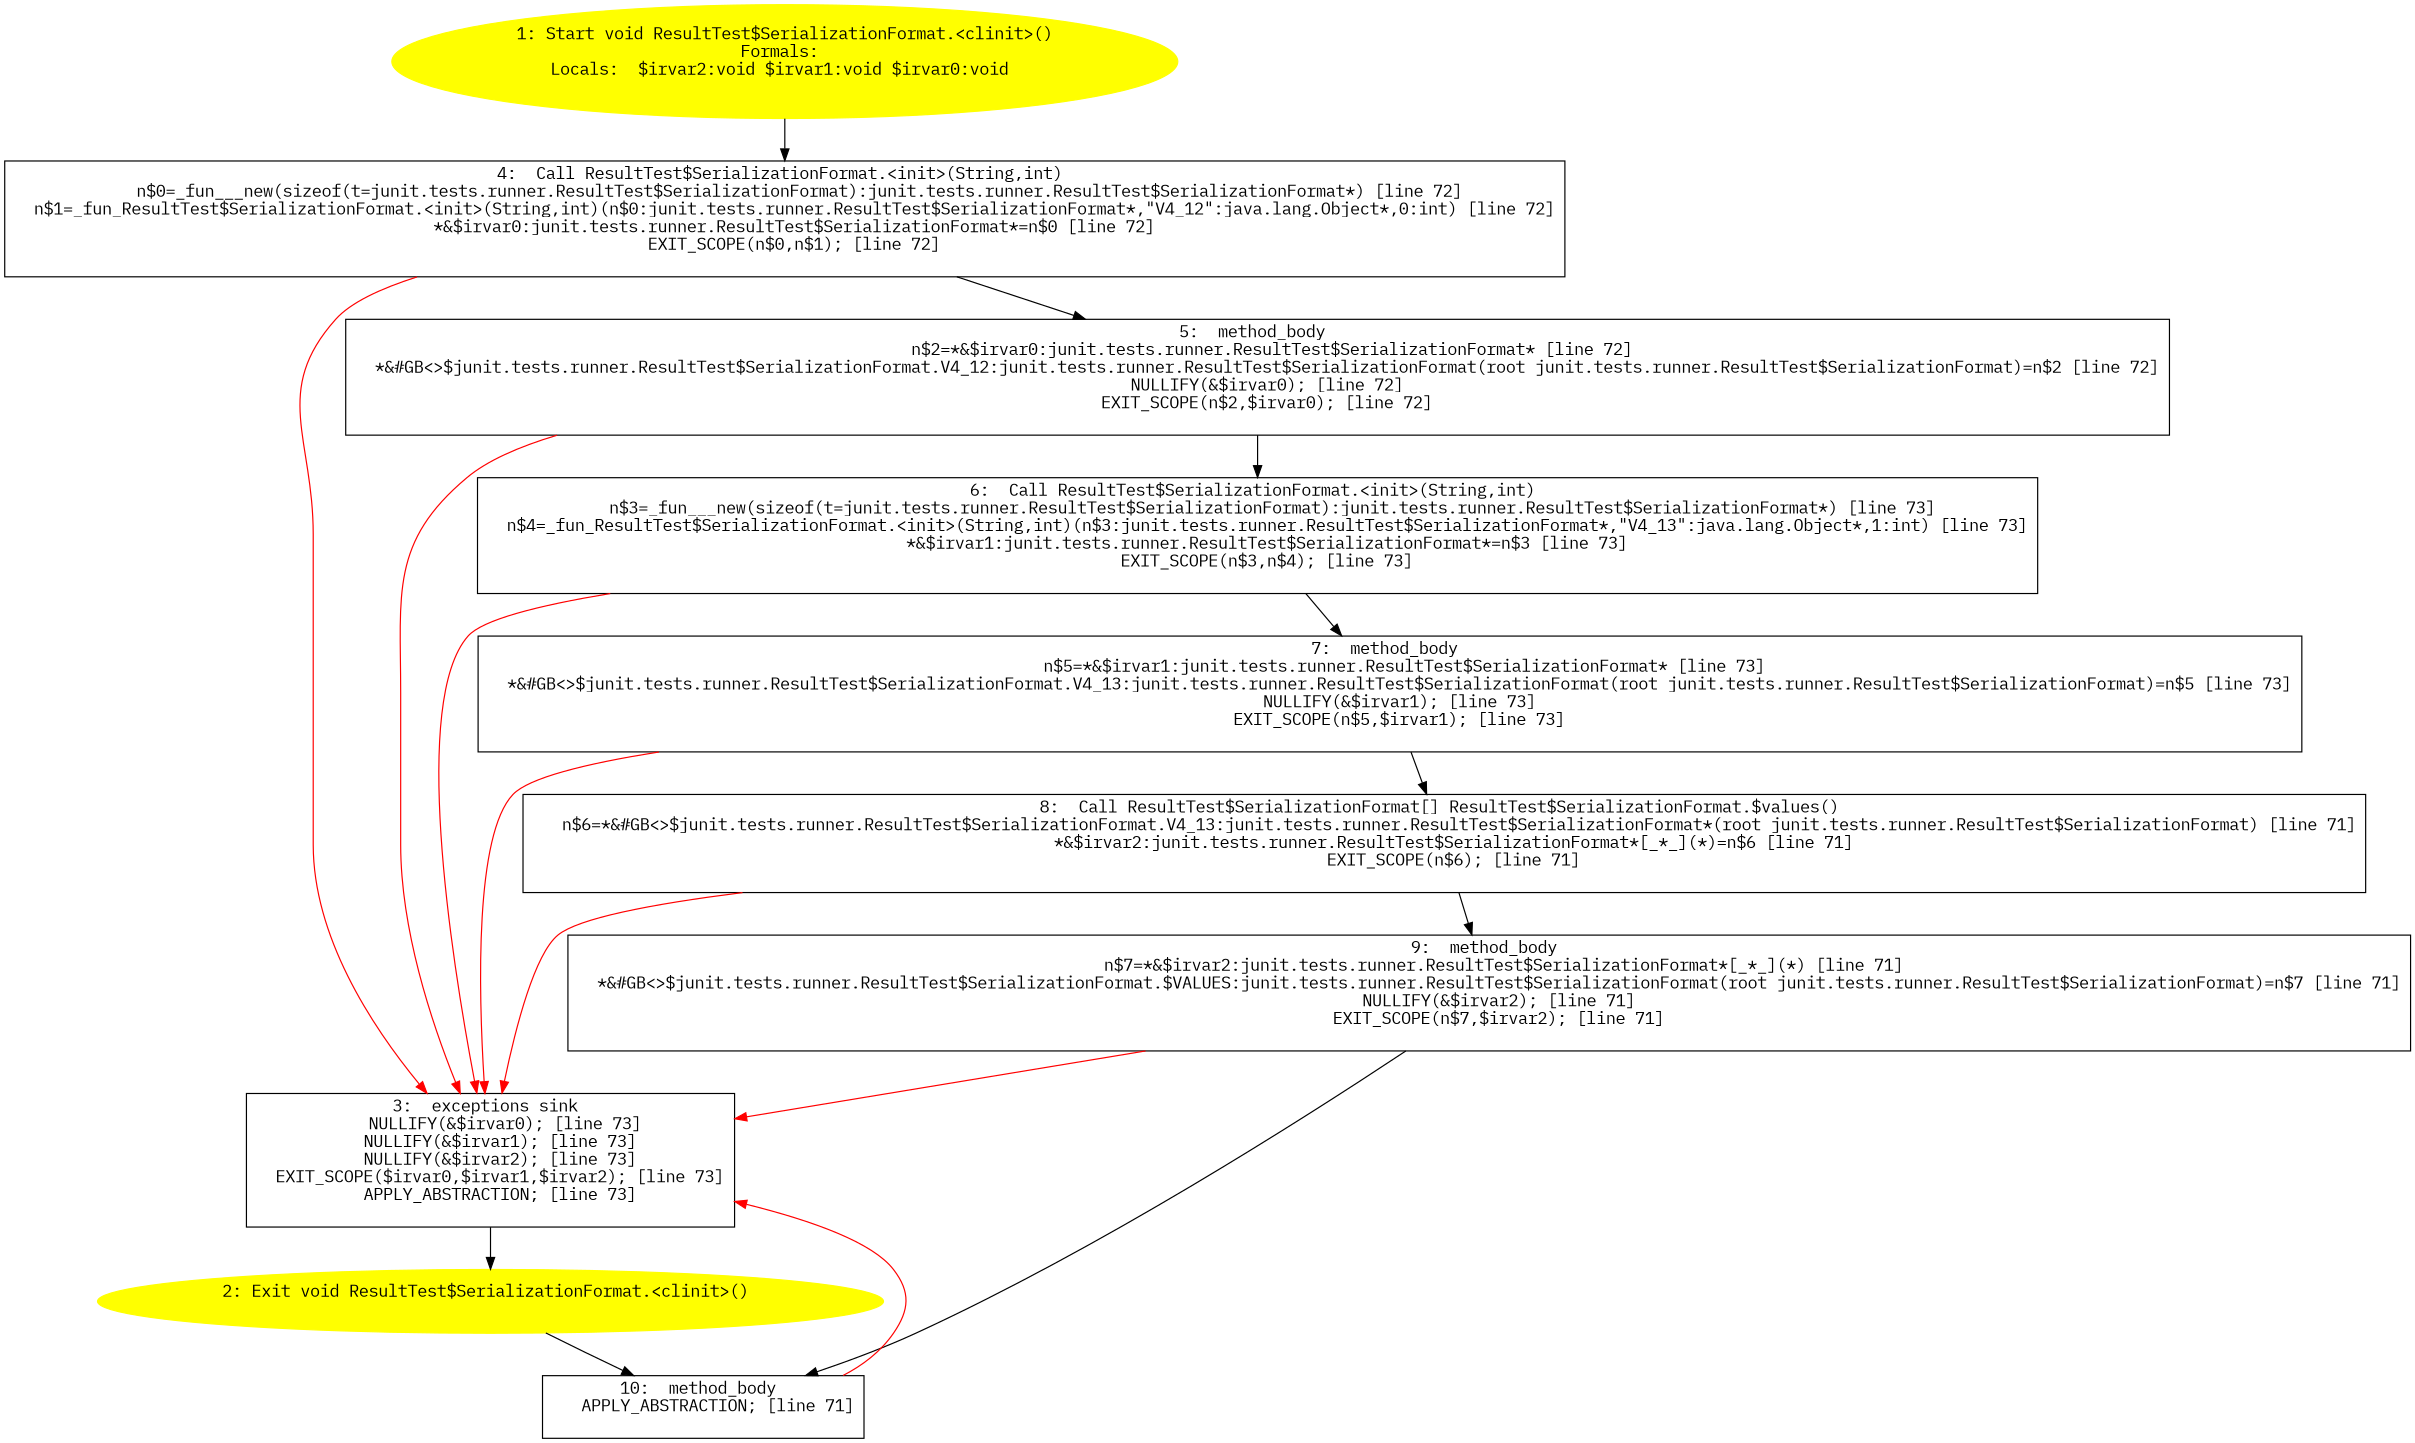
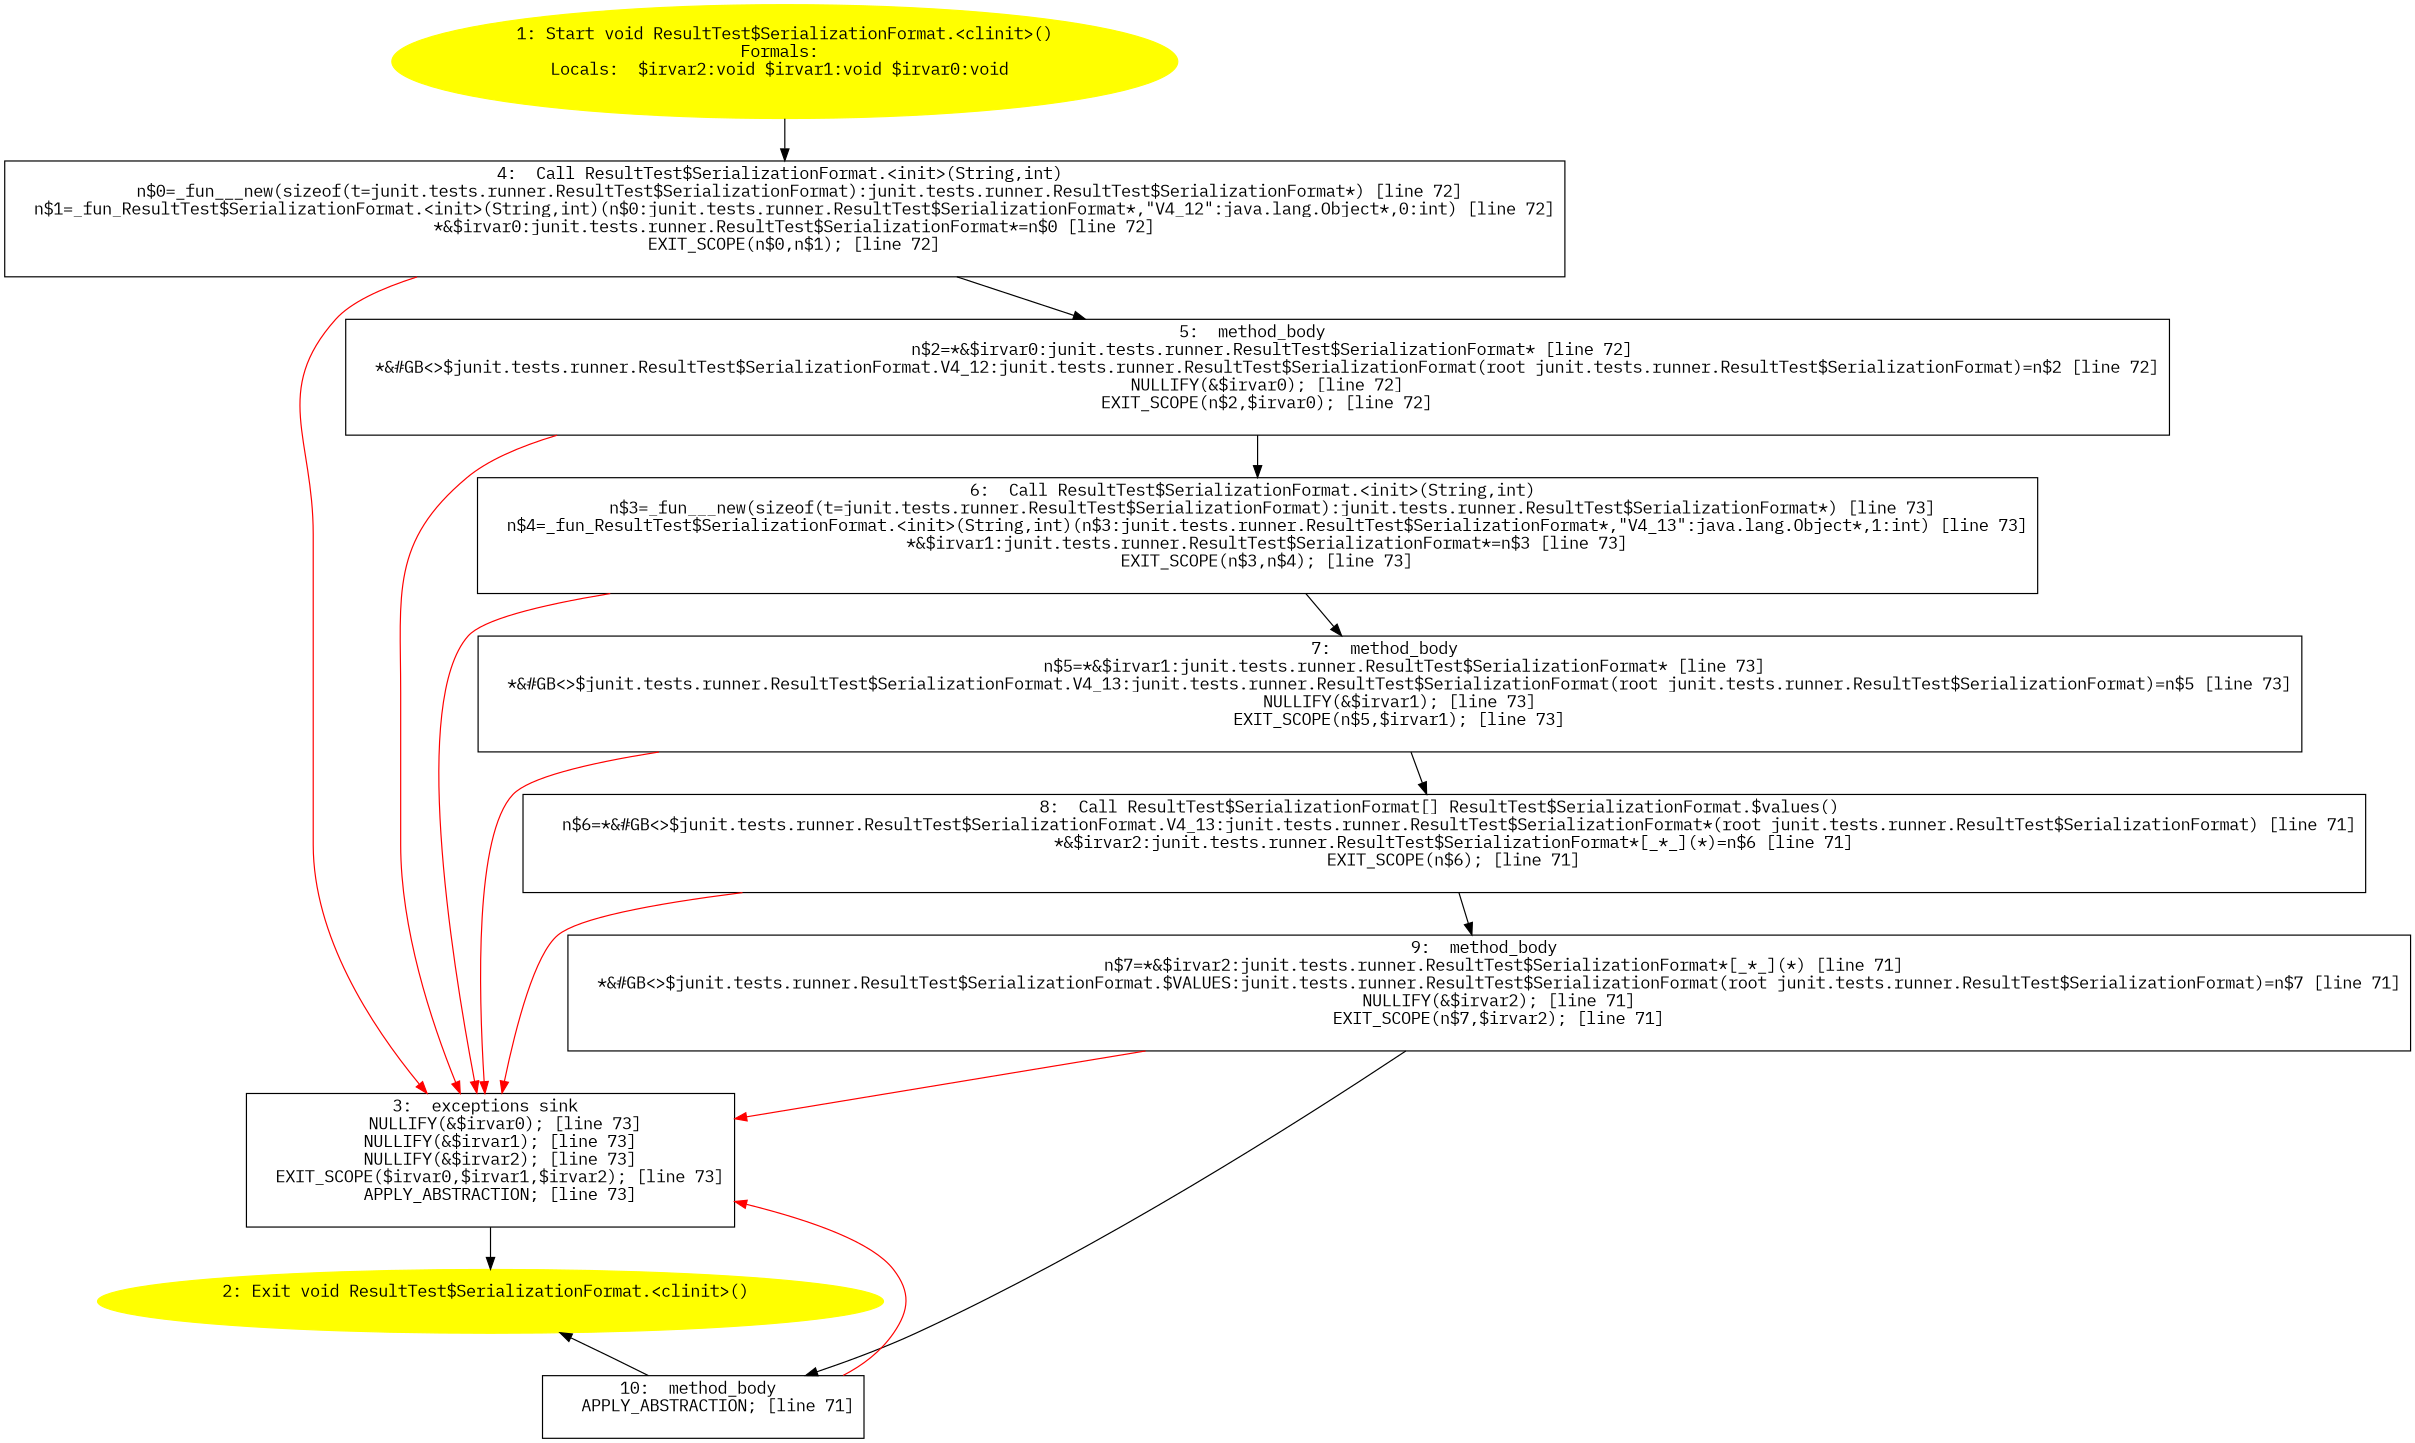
edge "2: Exit void ResultTest$SerializationFormat.<clinit>()" -> "10:  method_body APPLY_ABSTRACTION; [line 71]": reversed
